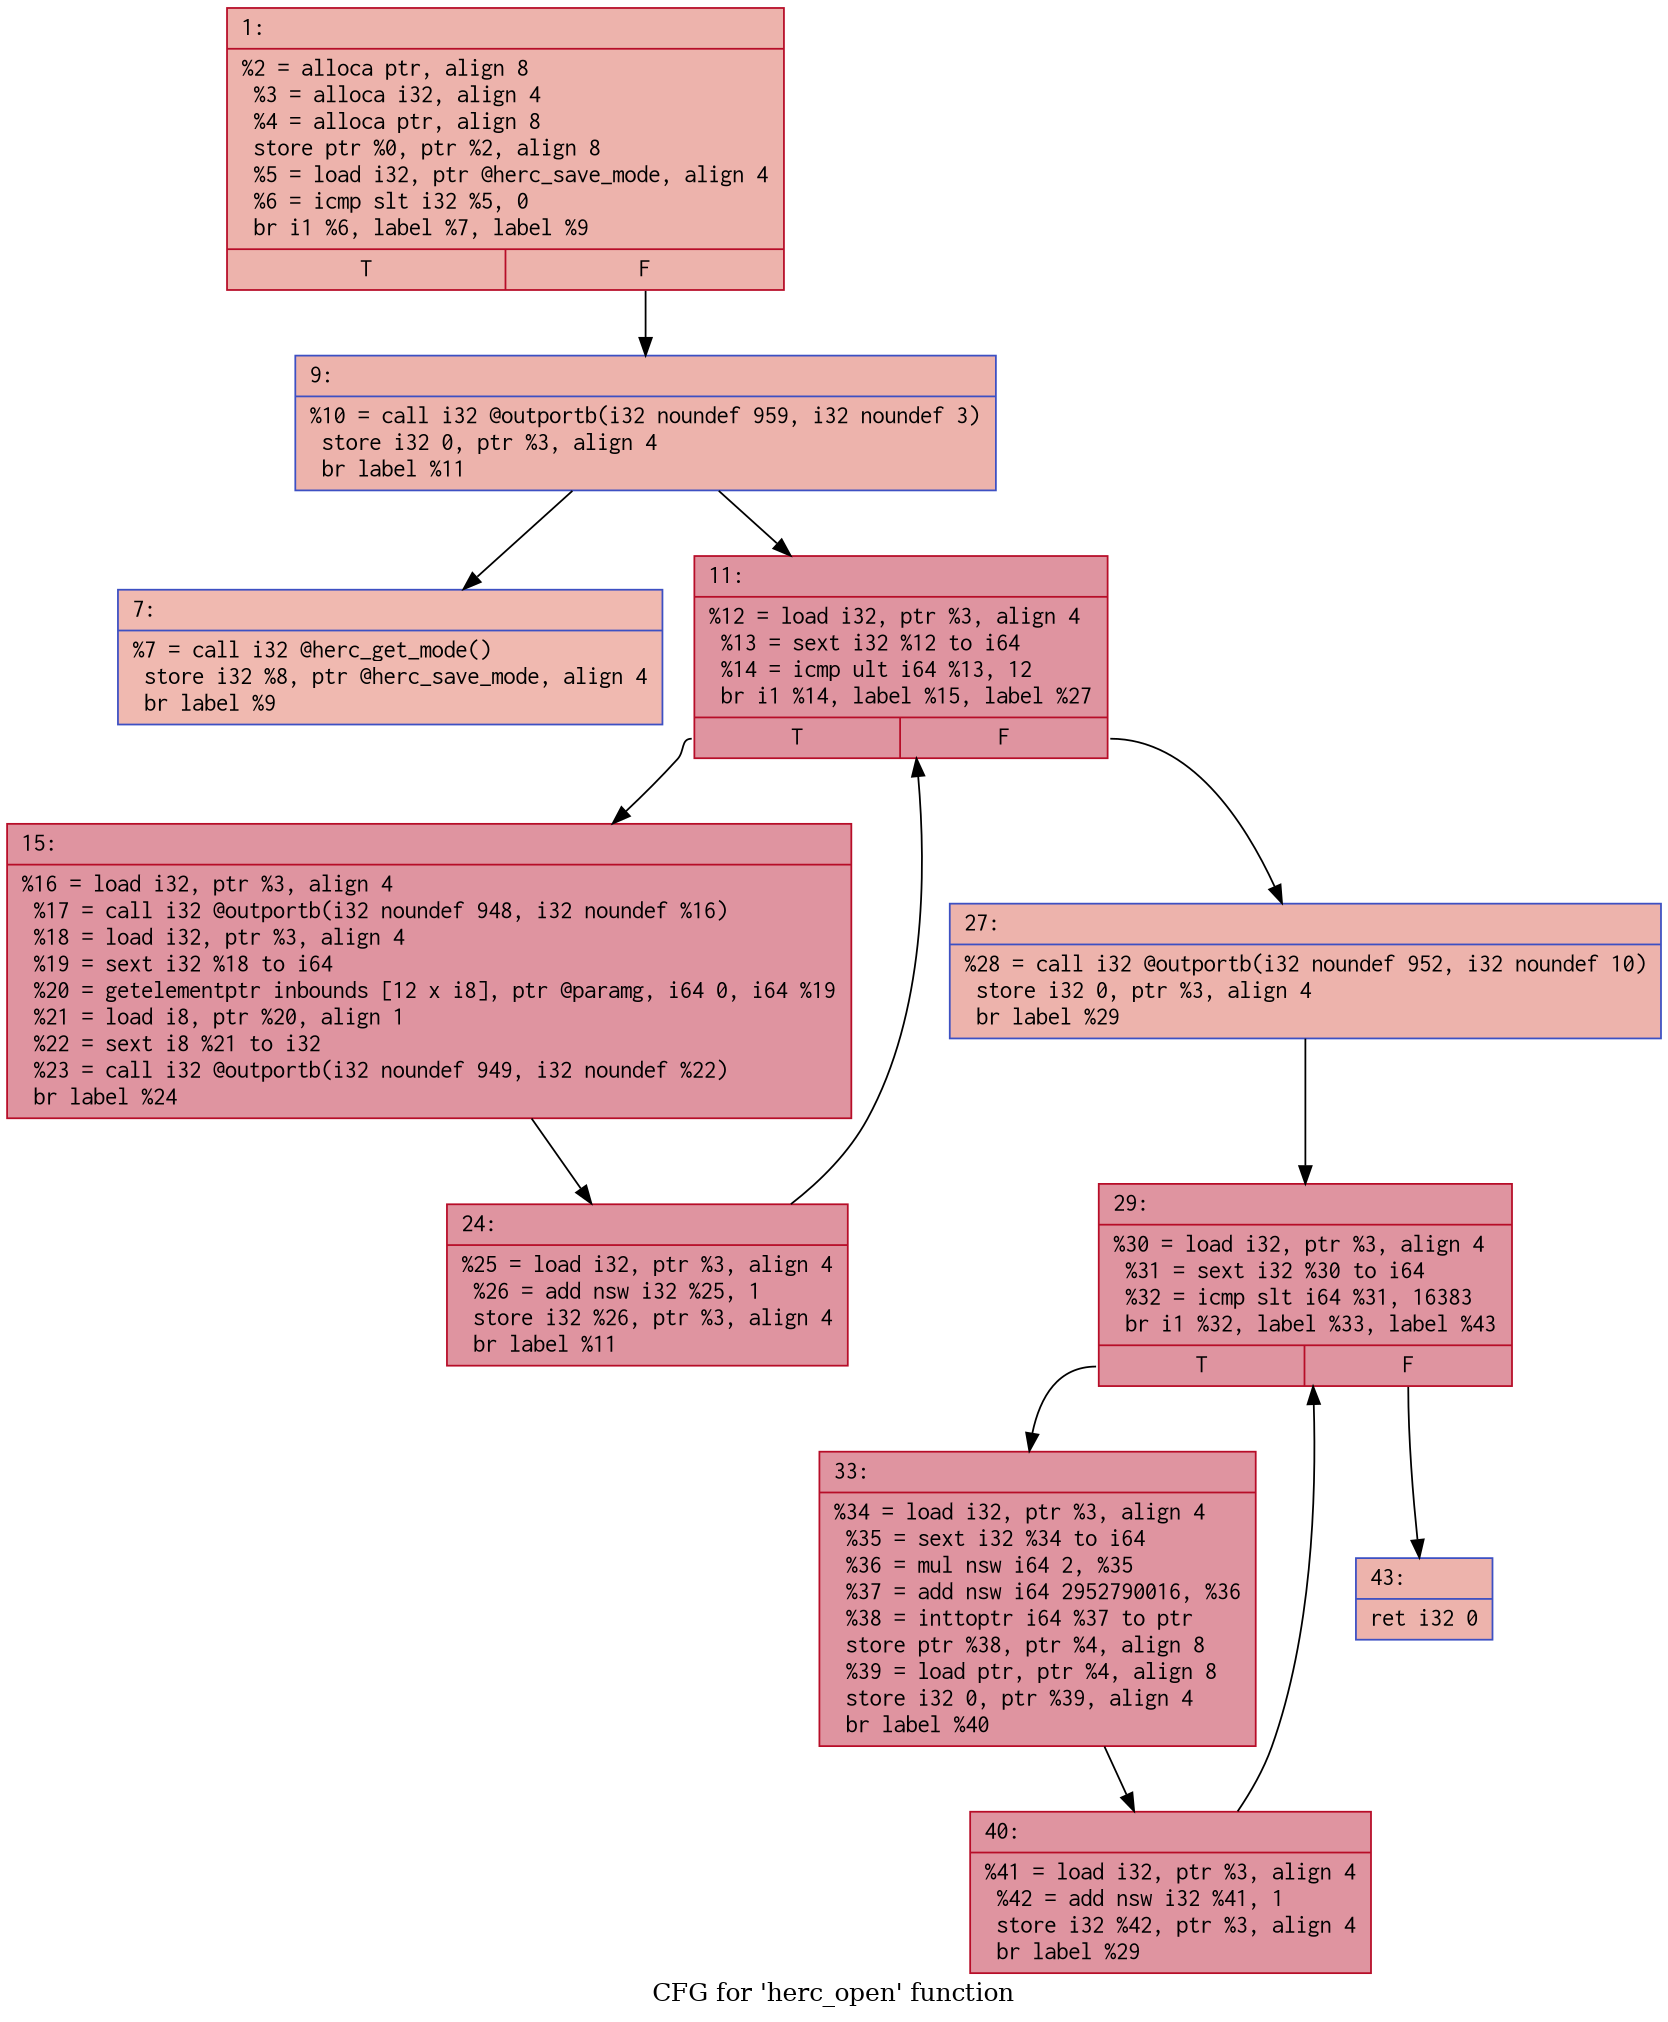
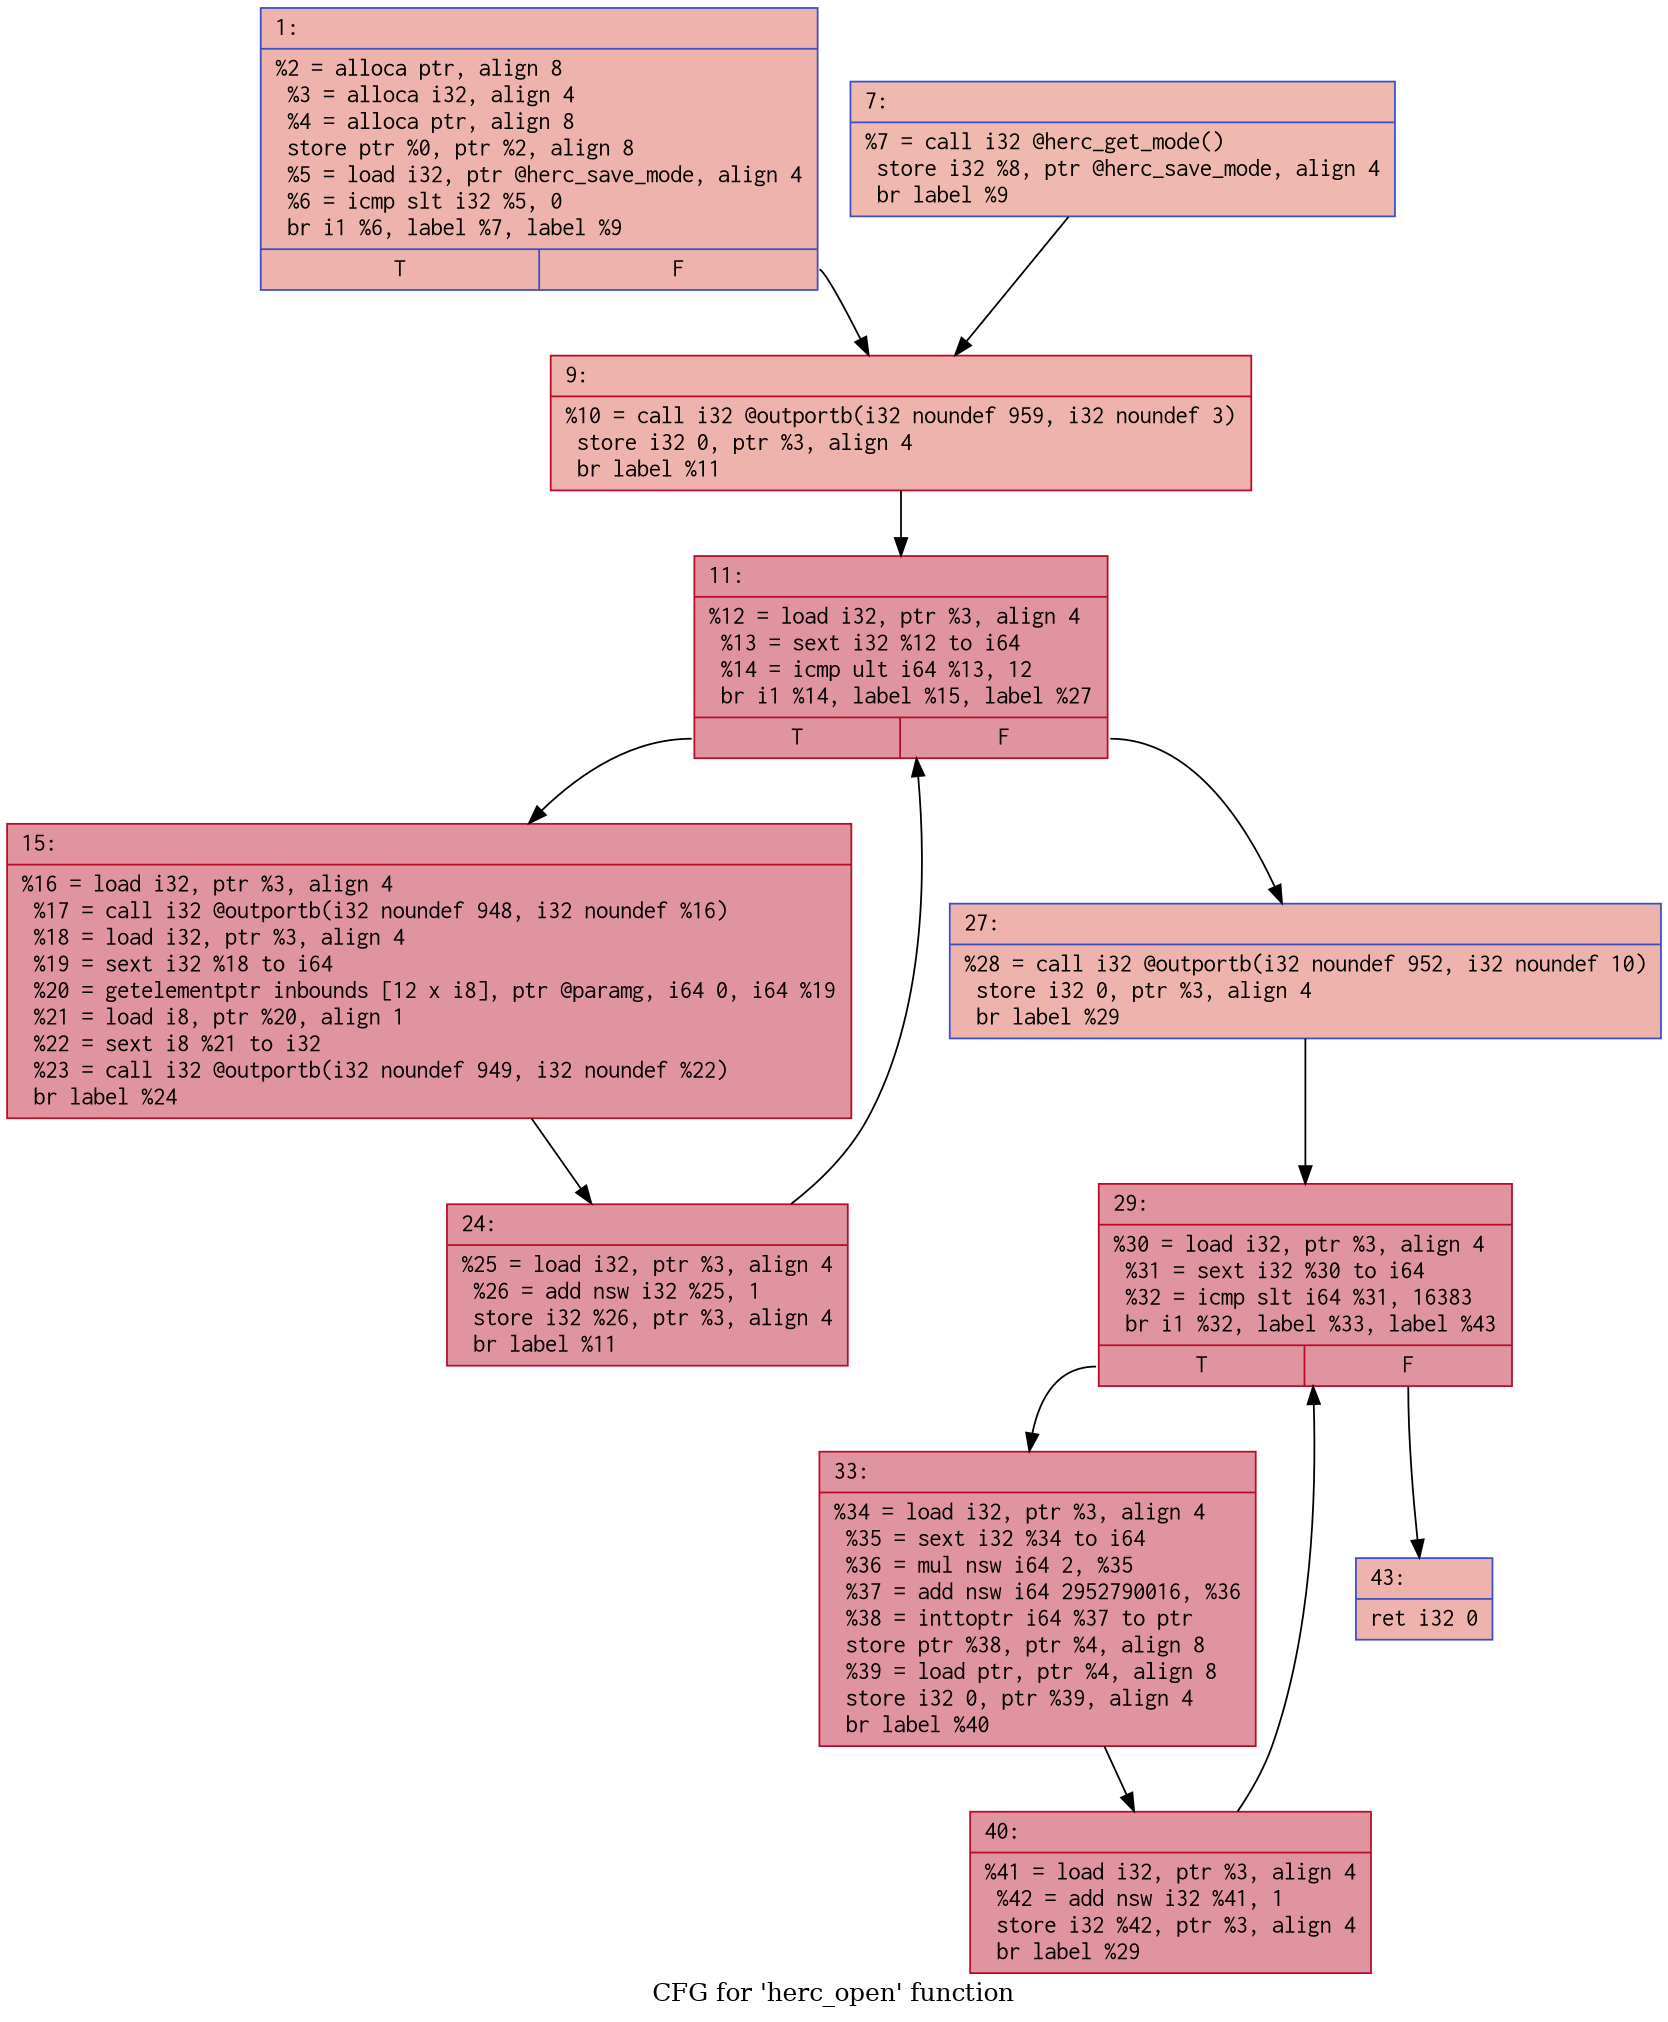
node "1:": color #b70d28ff -> #3d50c3ff
node "9:": color #3d50c3ff -> #b70d28ff
edge "9:" -> "7:": reversed
